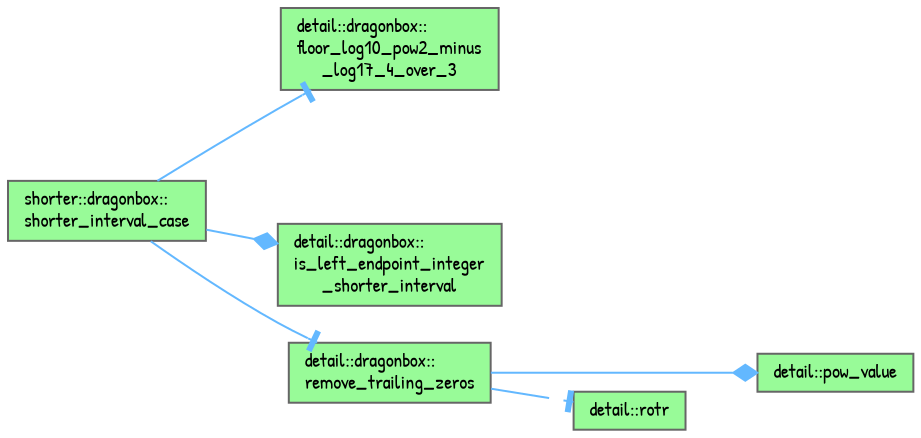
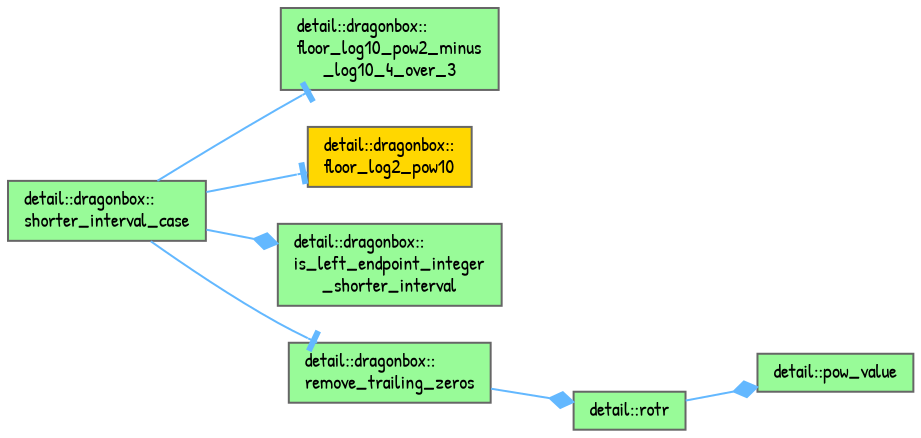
node "detail::dragonbox:: floor_log10_pow2_minus _log17_4_over_3": label "detail::dragonbox:: floor_log10_pow2_minus _log17_4_over_3" -> "detail::dragonbox:: floor_log10_pow2_minus _log10_4_over_3"
node "detail::dragonbox:: floor_log2_pow10": added
node "shorter::dragonbox:: shorter_interval_case": label "shorter::dragonbox:: shorter_interval_case" -> "detail::dragonbox:: shorter_interval_case"
edge "detail::dragonbox:: remove_trailing_zeros" -> "detail::pow_value": now "detail::rotr" -> "detail::pow_value"
edge "detail::dragonbox:: remove_trailing_zeros" -> "detail::rotr": arrowhead tee -> diamond
